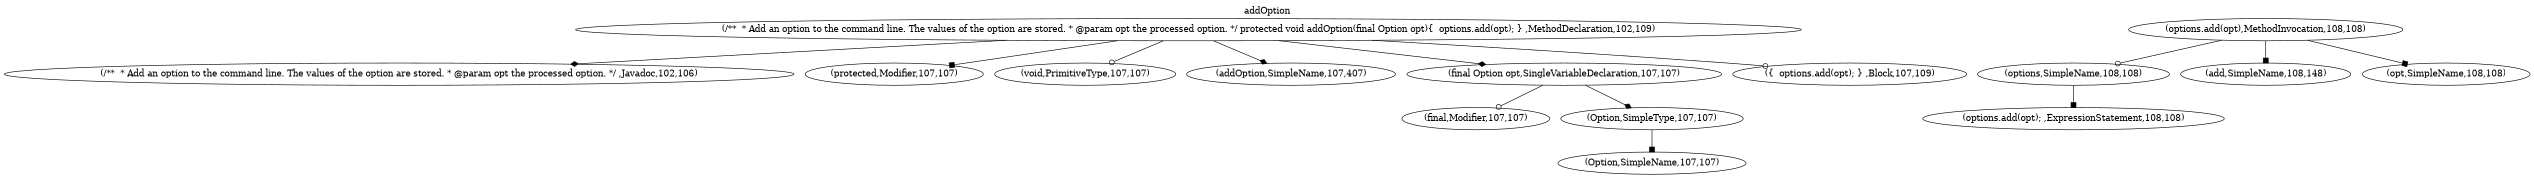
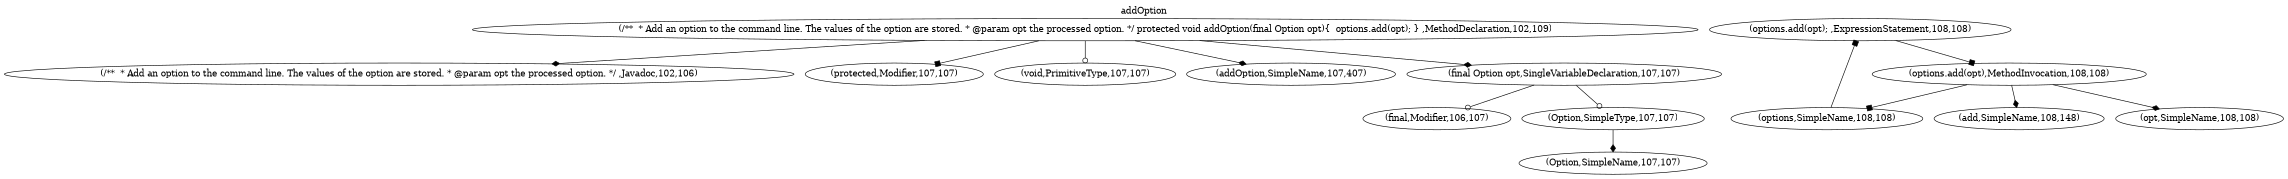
edge "(options.add(opt),MethodInvocation,108,108)" -> "(add,SimpleName,108,148)": arrowhead box -> diamond
edge "(options.add(opt); ,ExpressionStatement,108,108)" -> "(options.add(opt),MethodInvocation,108,108)": added
edge "(options.add(opt),MethodInvocation,108,108)" -> "(options,SimpleName,108,108)": arrowhead odot -> box
edge "(options.add(opt),MethodInvocation,108,108)" -> "(opt,SimpleName,108,108)": arrowhead box -> diamond
node "({  options.add(opt); } ,Block,107,109)": removed
edge "(final Option opt,SingleVariableDeclaration,107,107)" -> "(Option,SimpleType,107,107)": arrowhead diamond -> odot
node "(final,Modifier,107,107)": label "(final,Modifier,107,107)" -> "(final,Modifier,106,107)"
edge "(Option,SimpleType,107,107)" -> "(Option,SimpleName,107,107)": arrowhead box -> diamond
